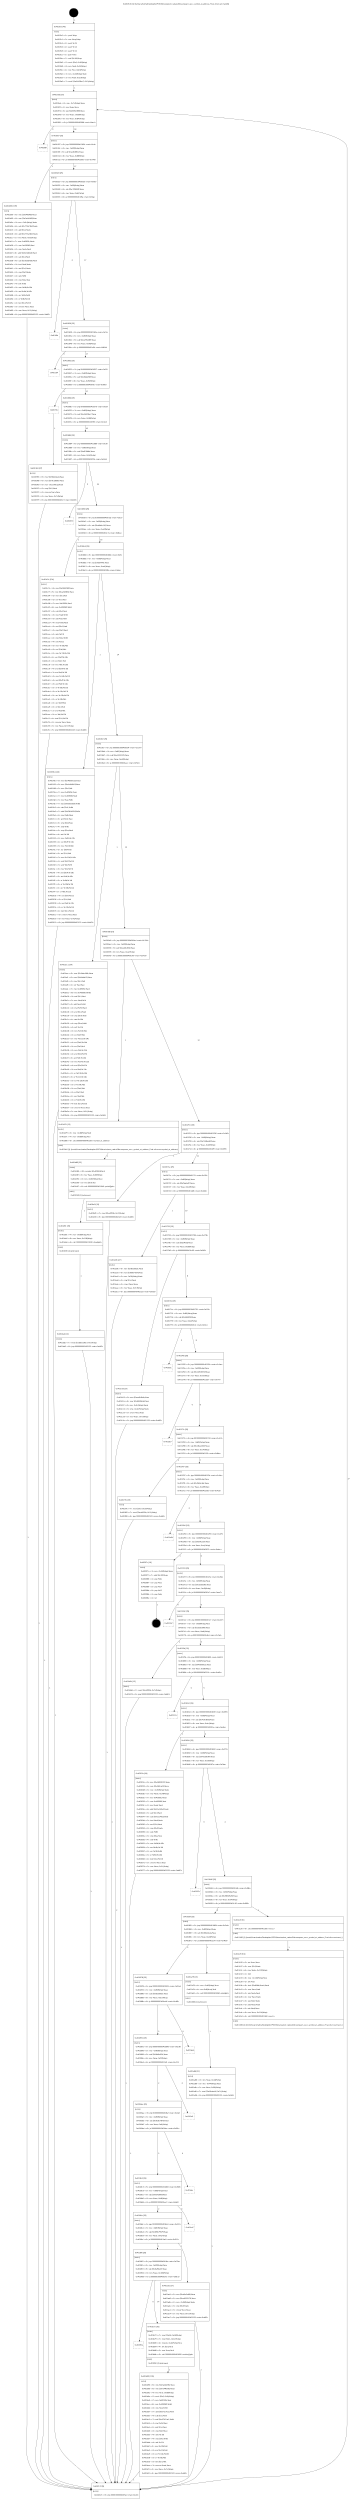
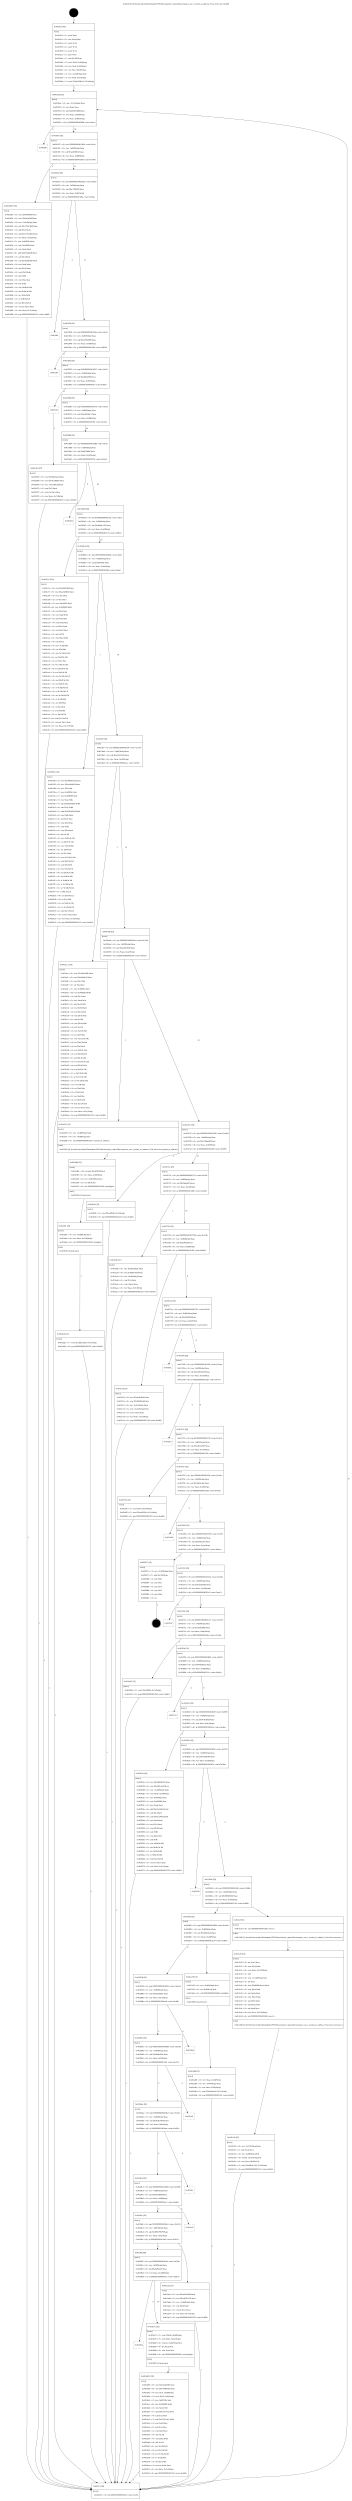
node "0x401c59 [33]": added
